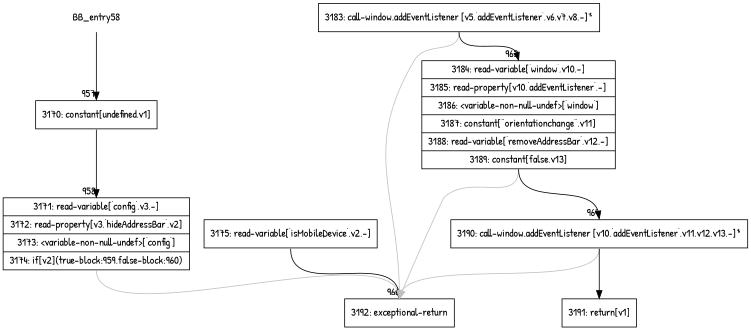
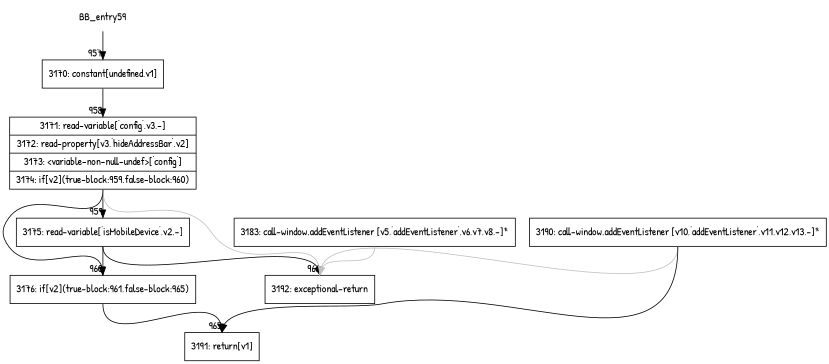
node "BB_entry58": label "BB_entry58" -> "BB_entry59"
node "3184: read-variable['window',v10,-]": removed
edge "3171: read-variable['config',v3,-]" -> "3175: read-variable['isMobileDevice',v2,-]": added
node "3176: if[v2](true-block:961,false-block:965)": added
